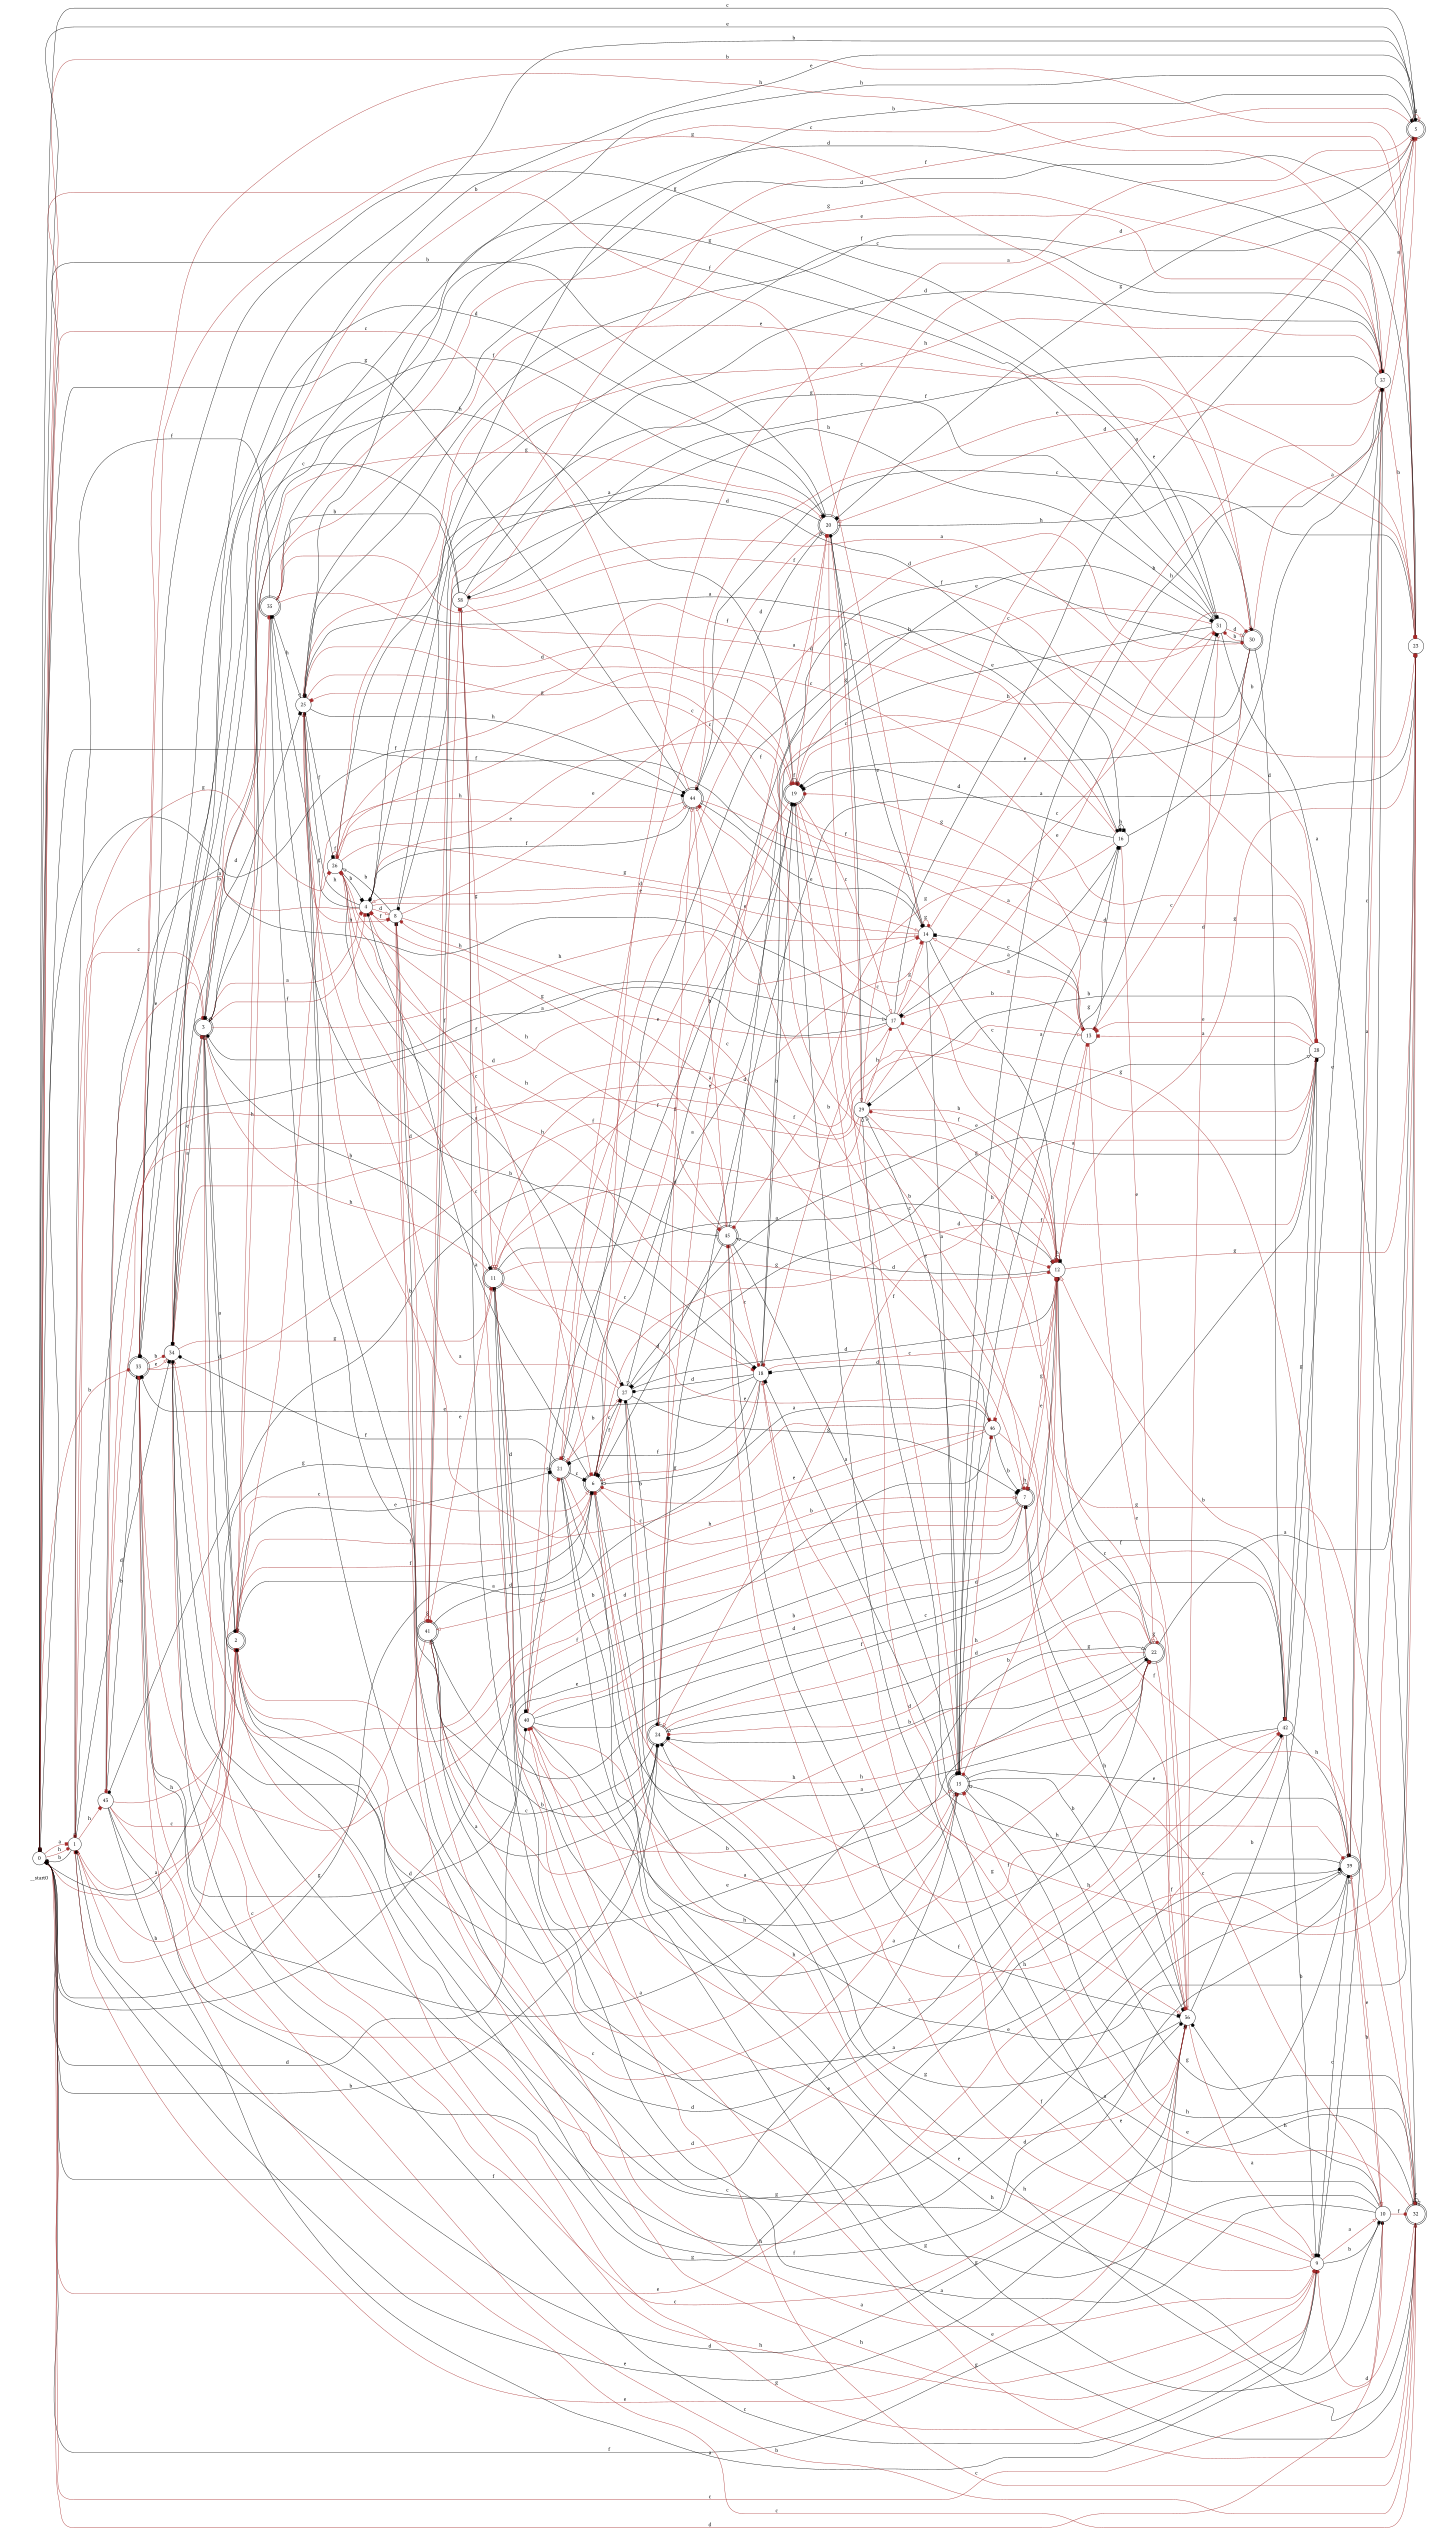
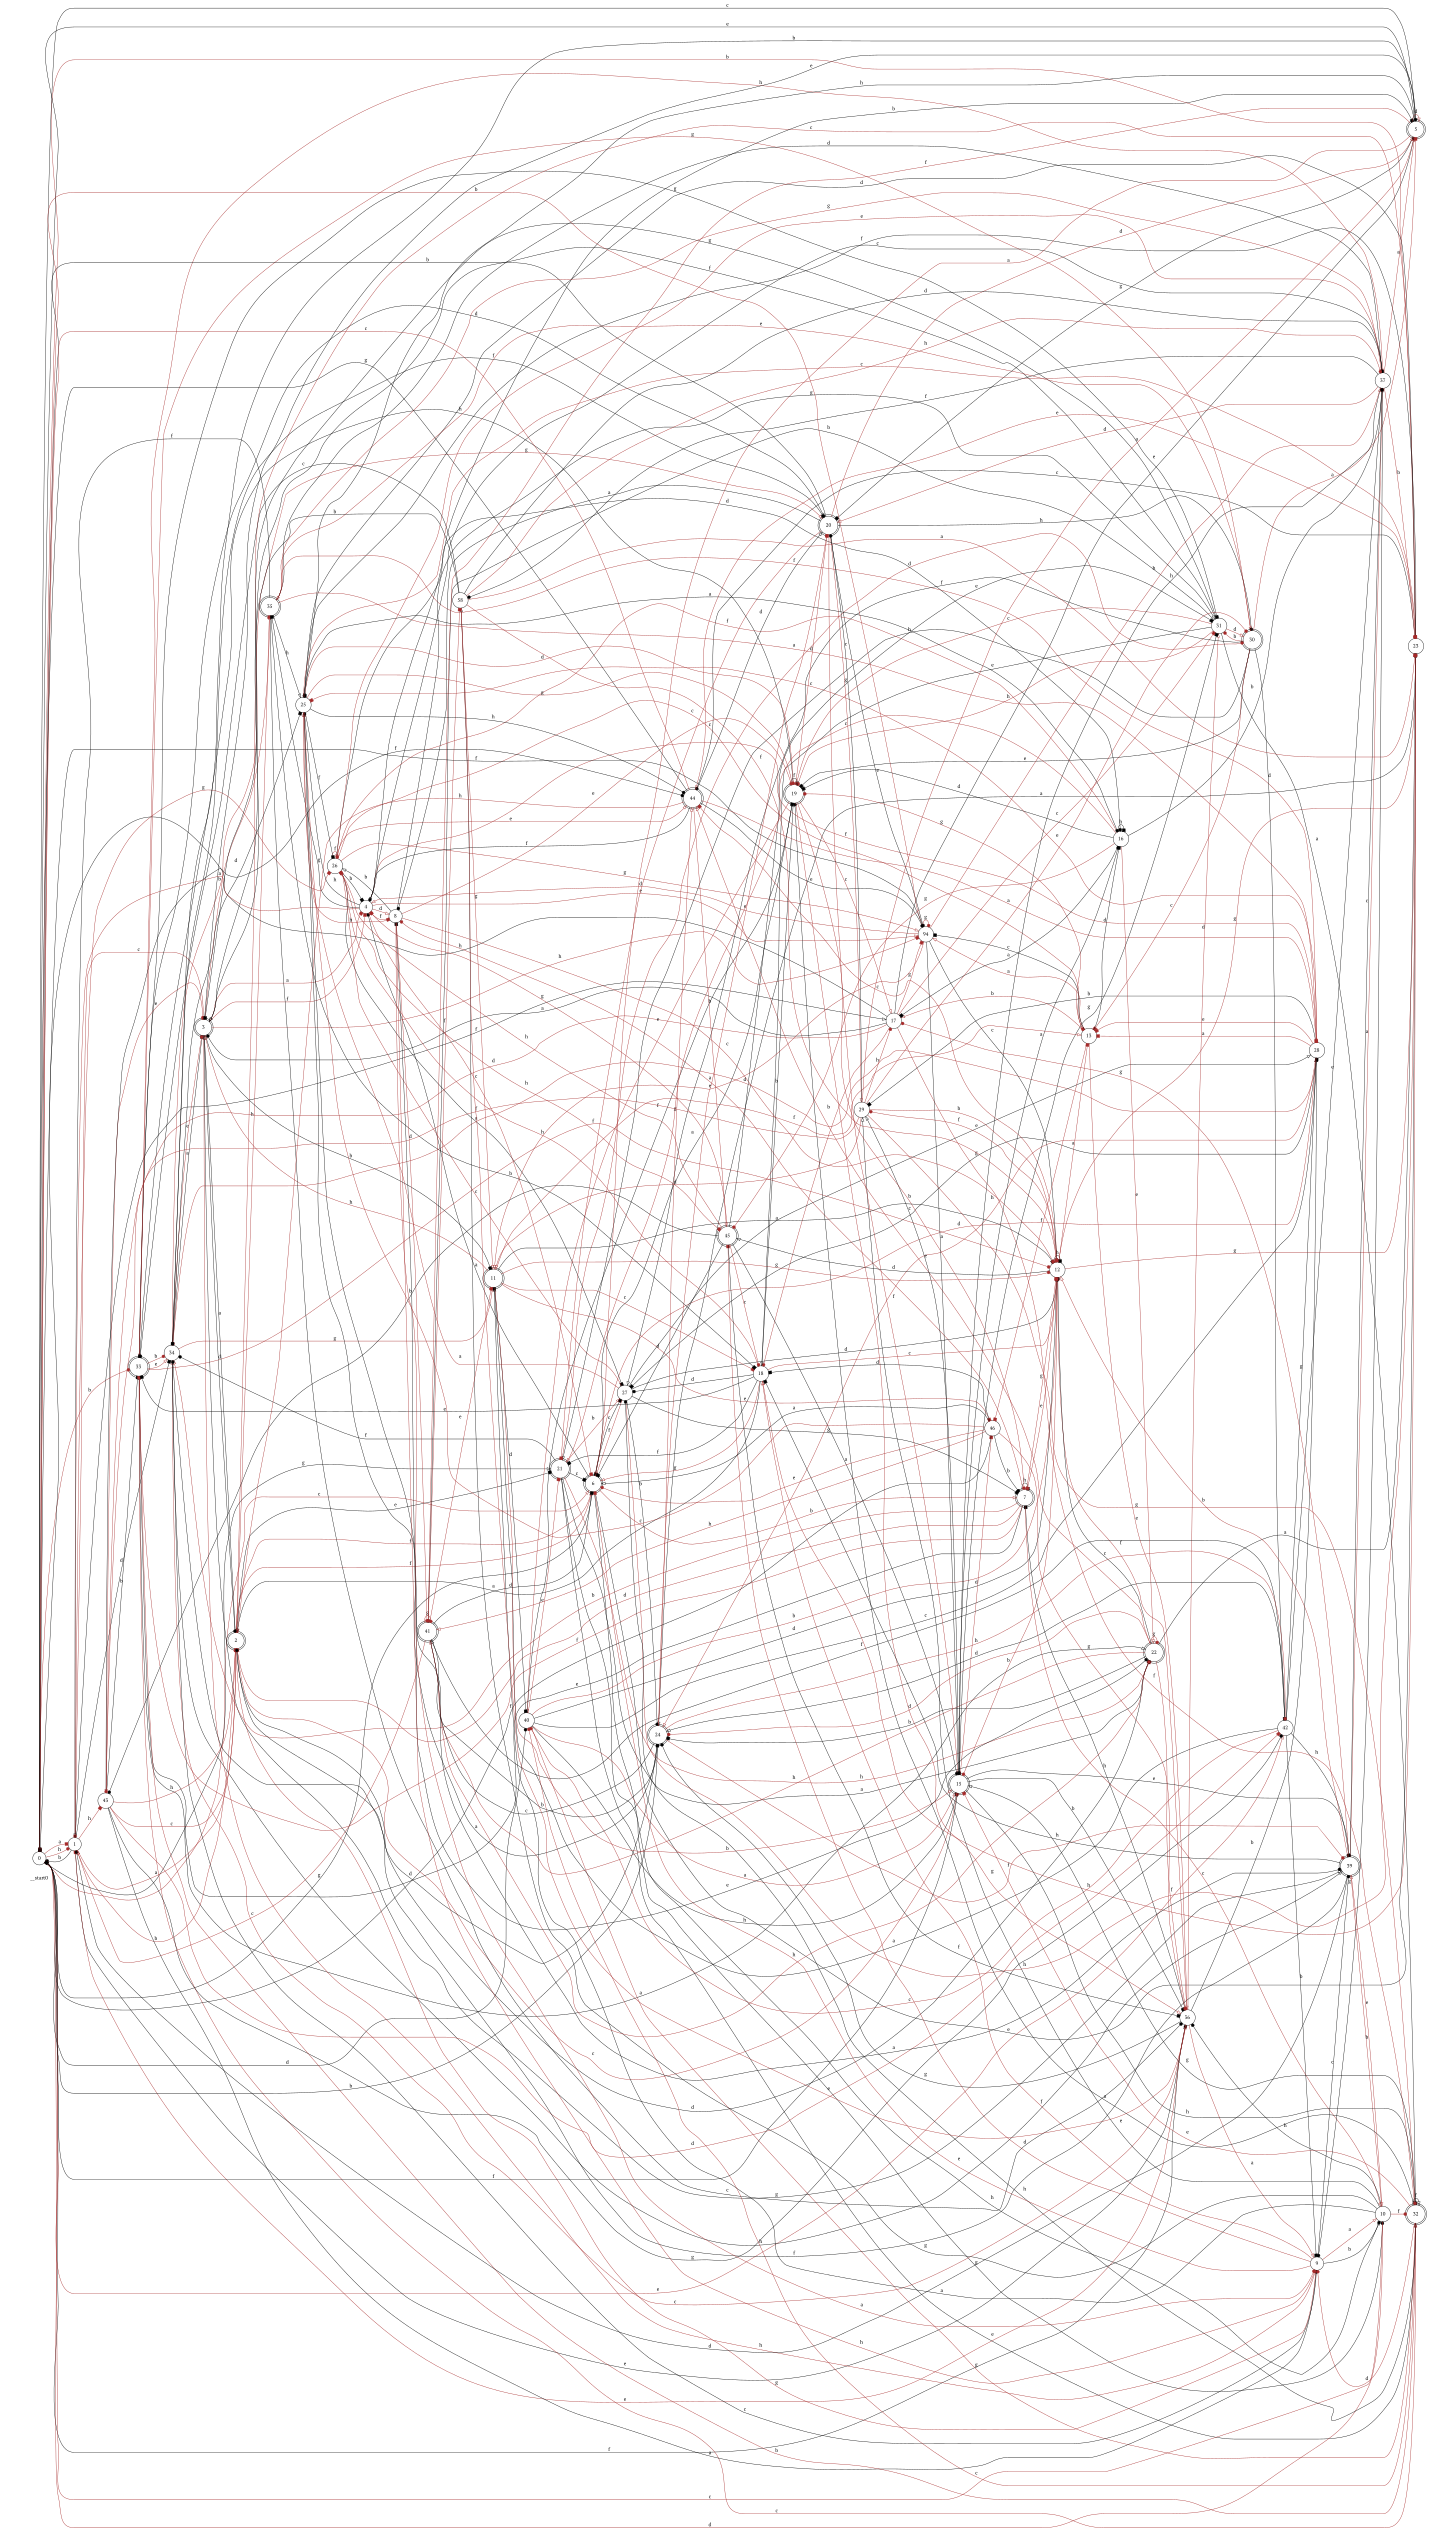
node "14": label "14" -> "94"
